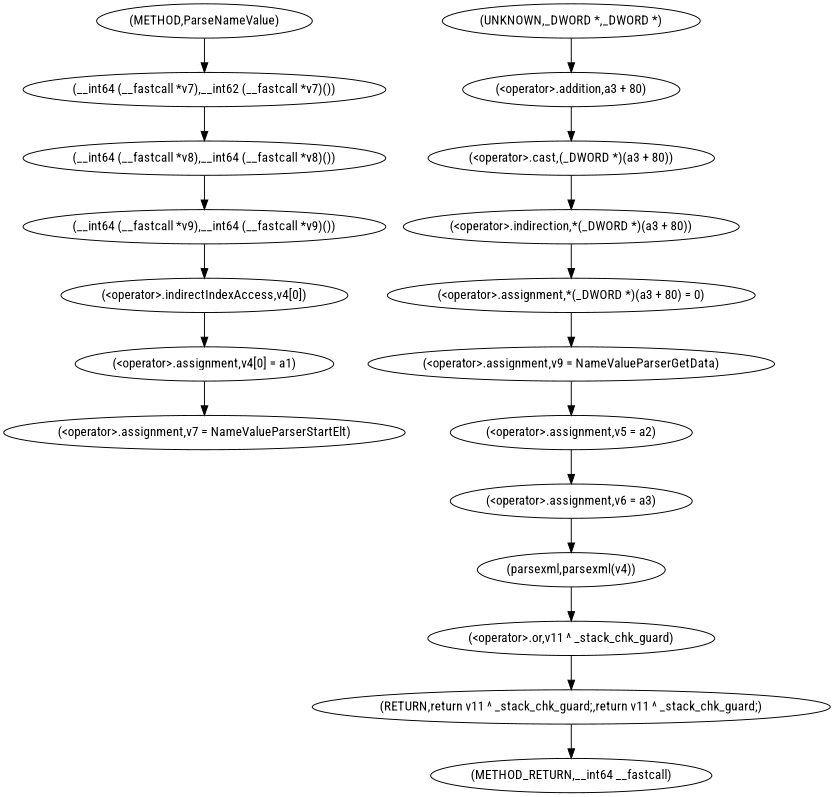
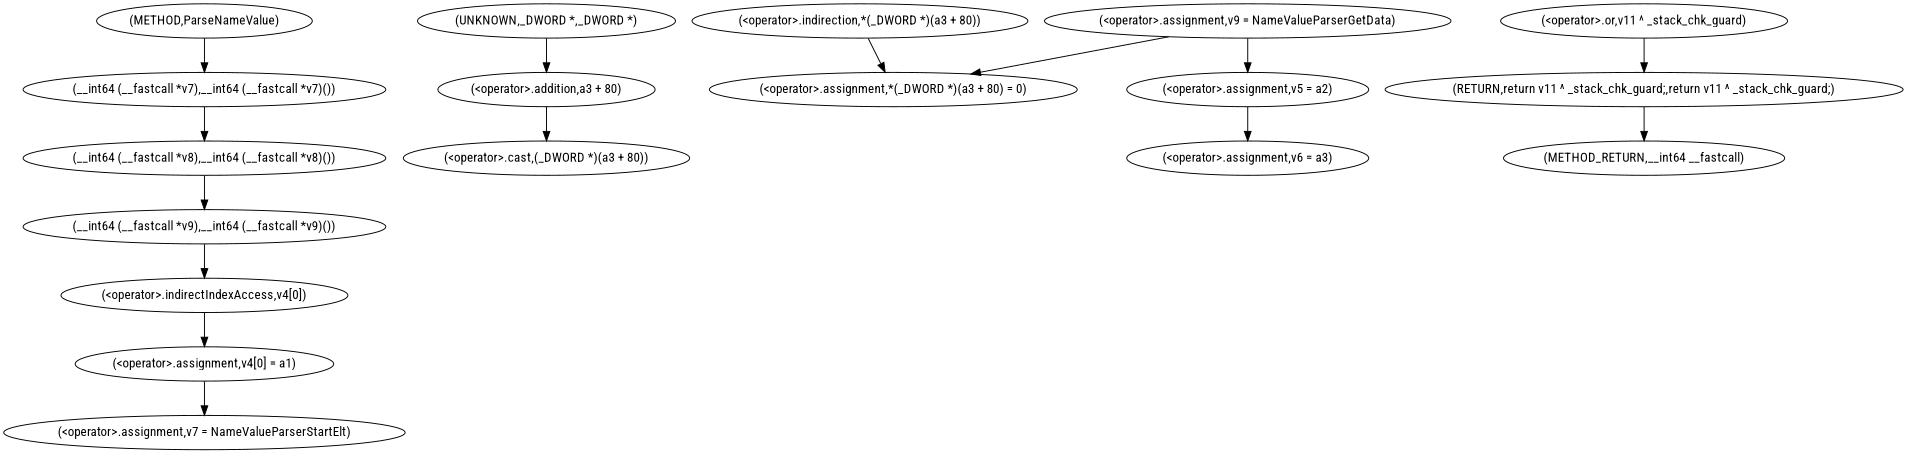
node "(__int64 (__fastcall *v7),__int62 (__fastcall *v7)())": label "(__int64 (__fastcall *v7),__int62 (__fastcall *v7)())" -> "(__int64 (__fastcall *v7),__int64 (__fastcall *v7)())"
edge "(<operator>.cast,(_DWORD *)(a3 + 80))" -> "(<operator>.indirection,*(_DWORD *)(a3 + 80))": removed
edge "(<operator>.assignment,*(_DWORD *)(a3 + 80) = 0)" -> "(<operator>.assignment,v9 = NameValueParserGetData)": reversed
node "(parsexml,parsexml(v4))": removed
